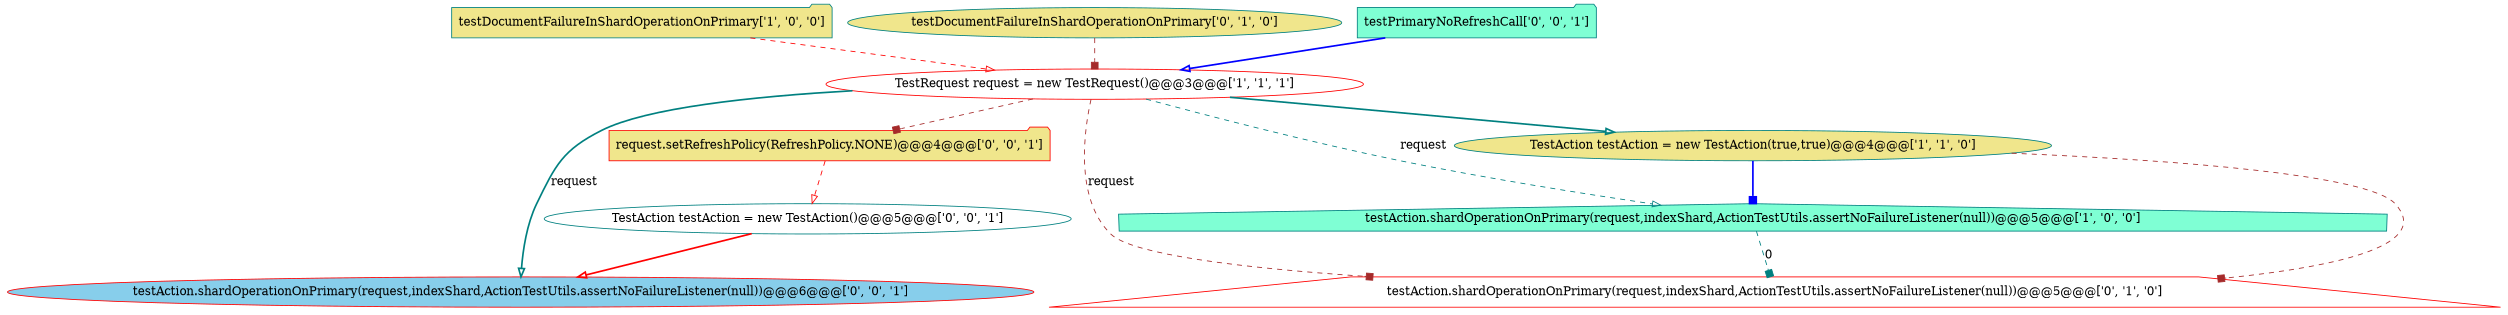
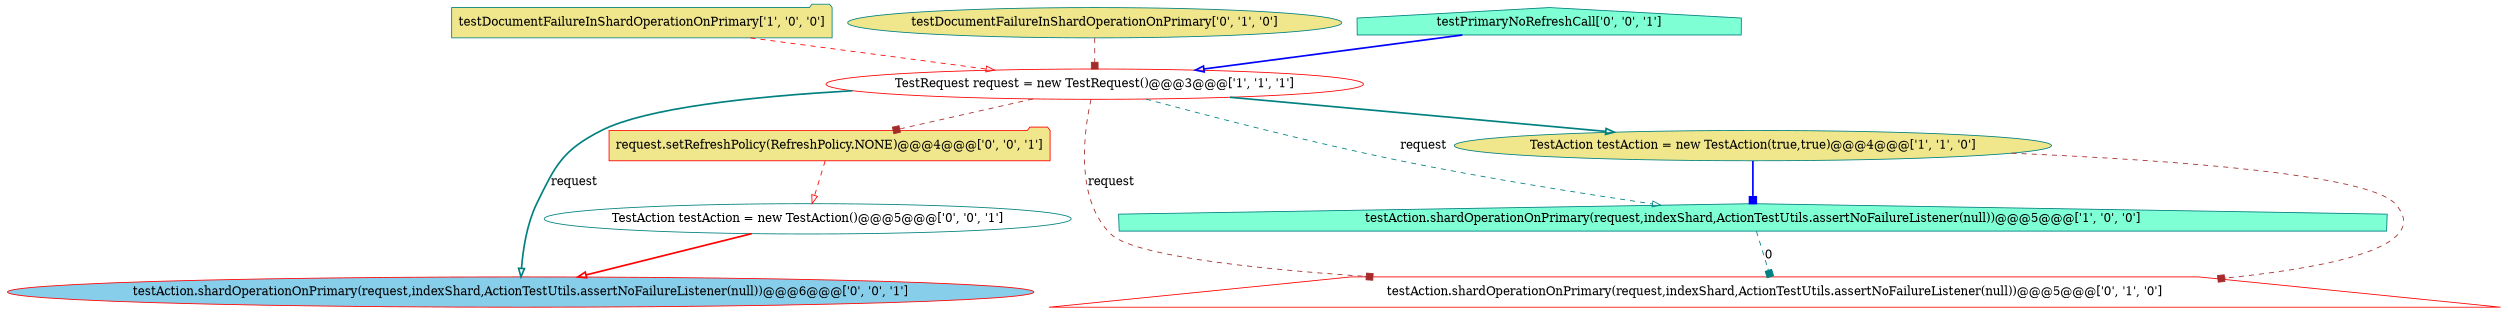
node "testPrimaryNoRefreshCall['0', '0', '1']": shape folder -> house
